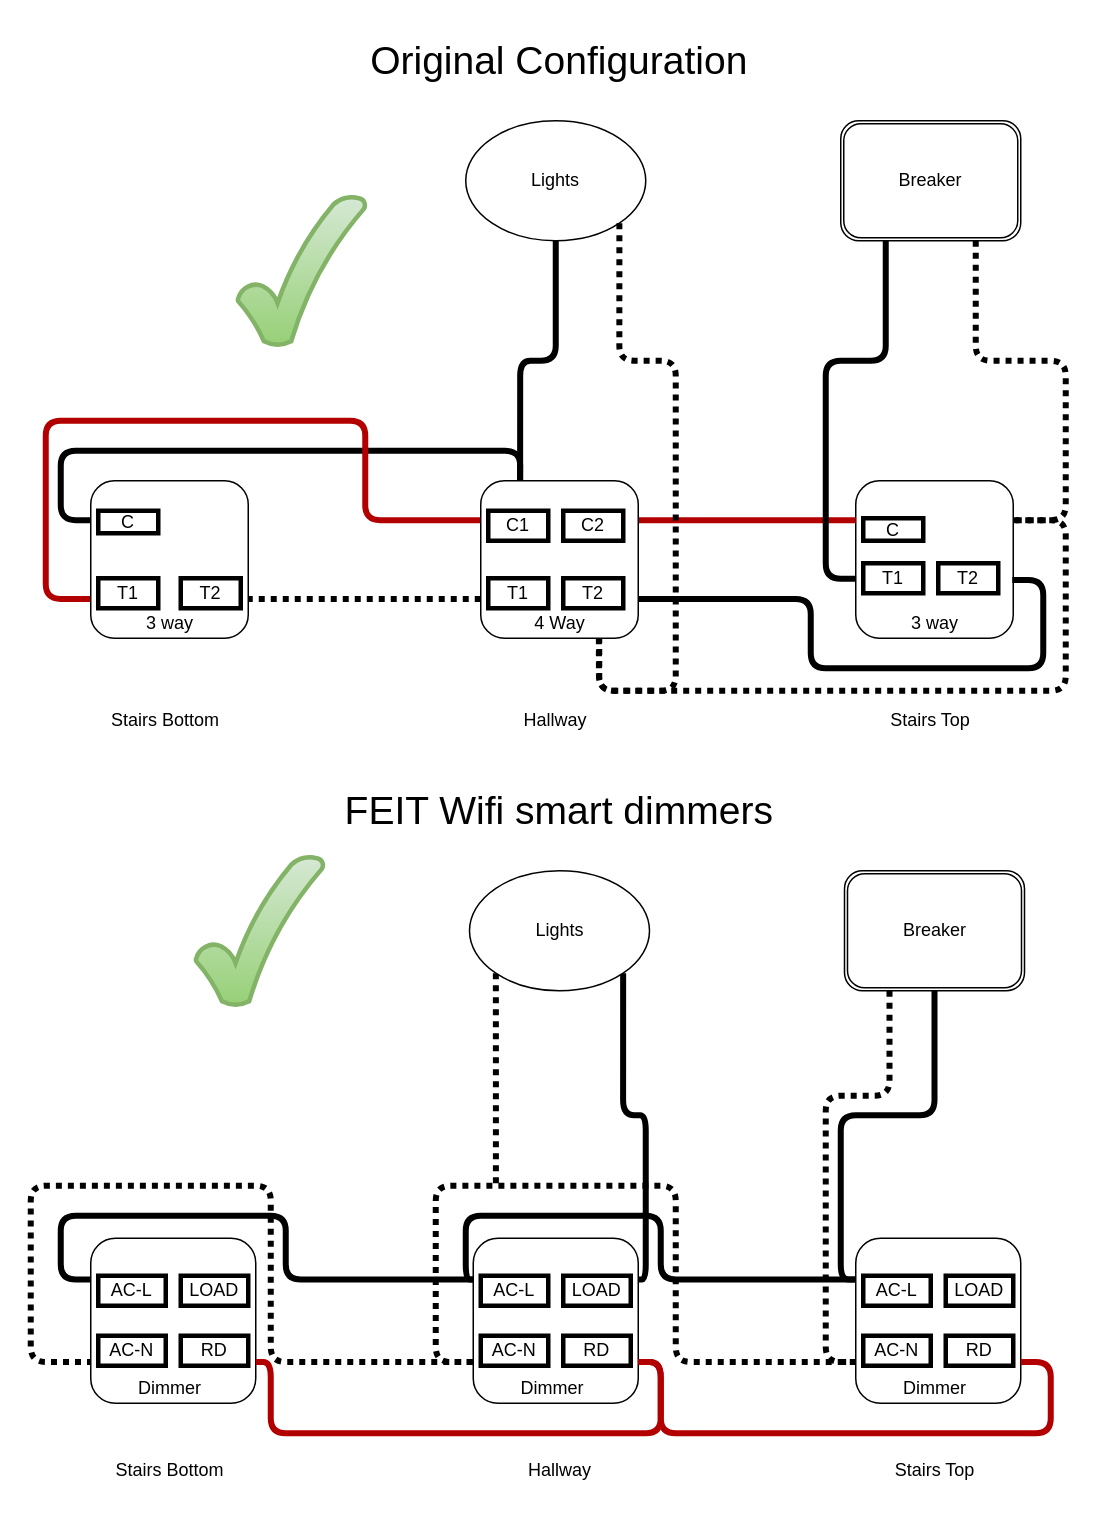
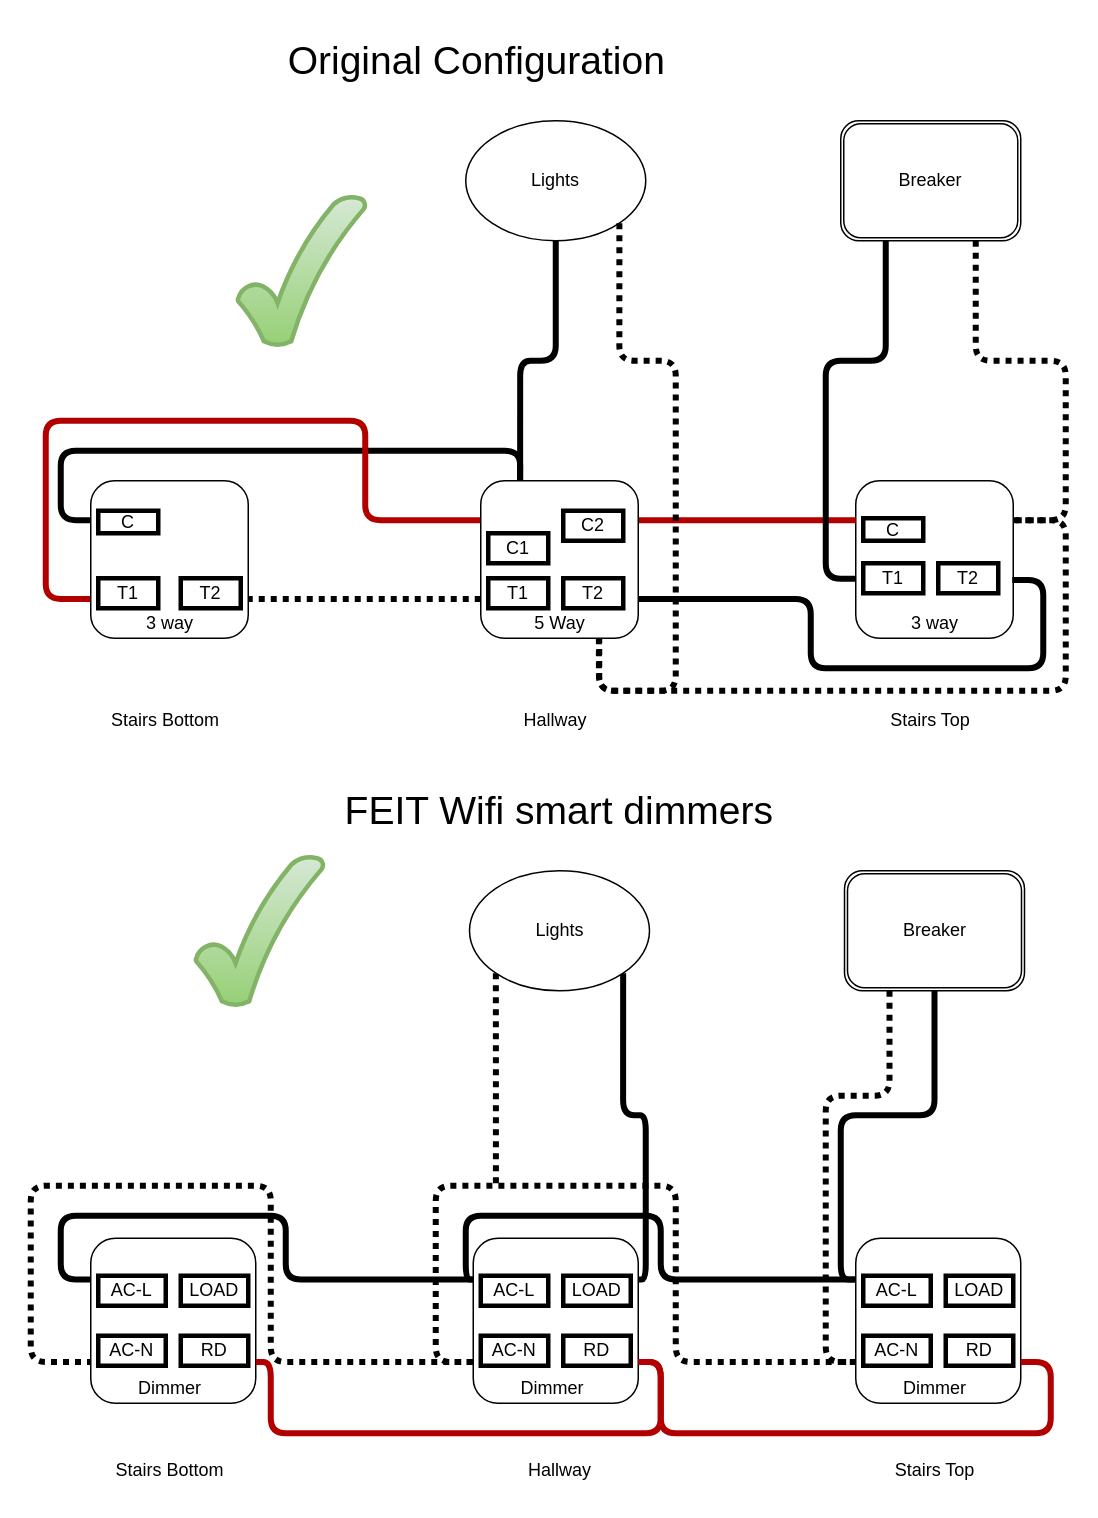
node "Original Configuration": moved (560, 61) -> (477, 61)
node "C1": moved (518, 526) -> (518, 548)
node "4 Way": label "4 Way" -> "5 Way"
